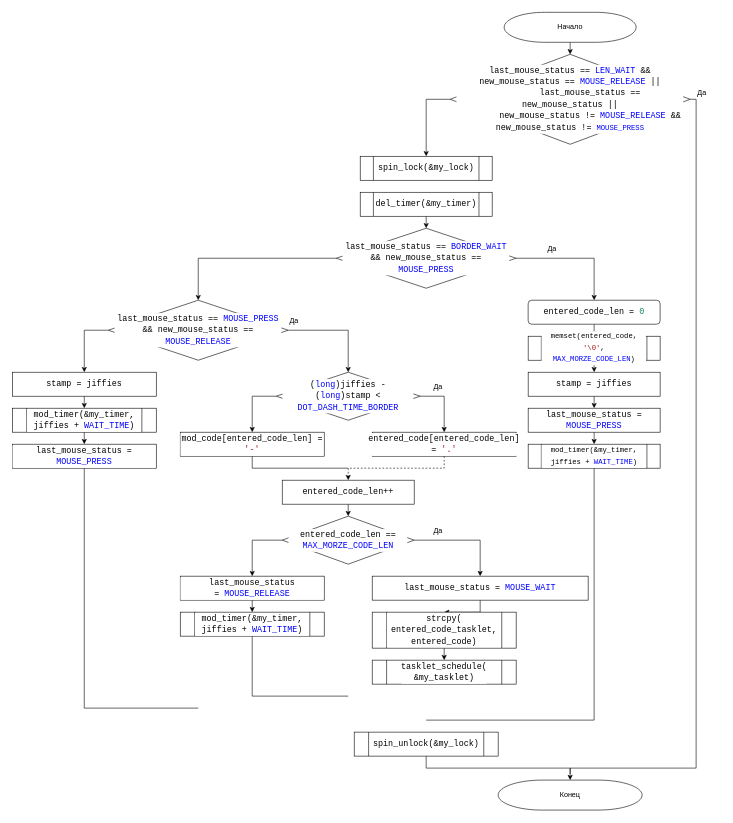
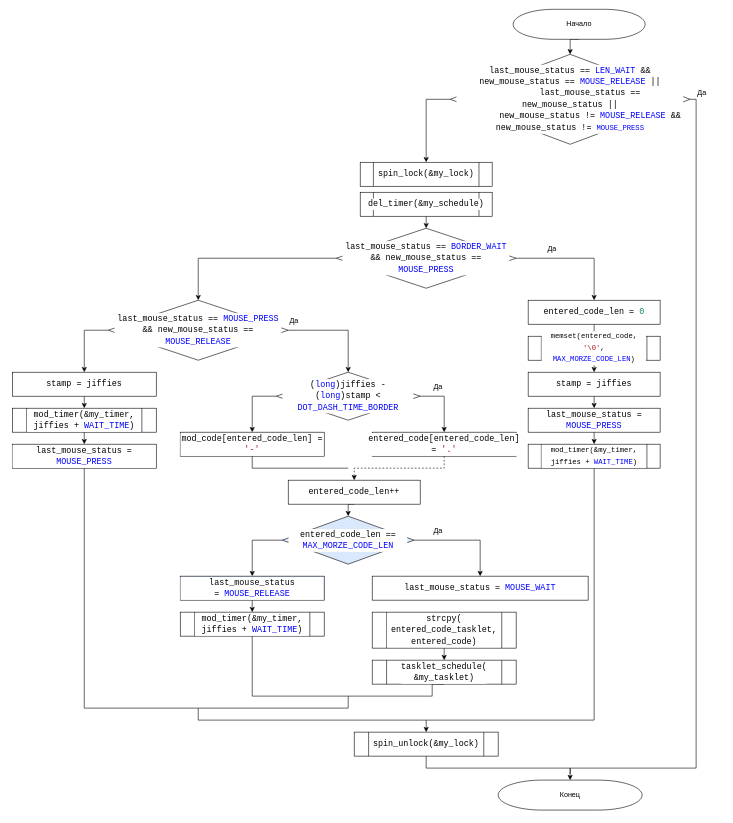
node "Начало": moved (570, 27) -> (579, 24)
node "spin_lock(&my_lock)": moved (426, 168) -> (426, 174)
node "del_timer(&my_timer)": label "del_timer(&my_timer)" -> "del_timer(&my_schedule)"
node "entered_code_len = 0": shape rounded rectangle -> rectangle
node "entered_code_len++": moved (348, 492) -> (354, 492)
node "entered_code_len == MAX_MORZE_CODE_LEN": fillcolor #ffffff -> #dae8fc
node "last_mouse_status = MOUSE_RELEASE": fillcolor #ffffff -> #dae8fc
edge "last_mouse_status = MOUSE_WAIT" -> "strcpy( entered_code_tasklet, entered_code)": removed
edge "tasklet_schedule( &my_tasklet)" -> "spin_unlock(&my_lock)": added
